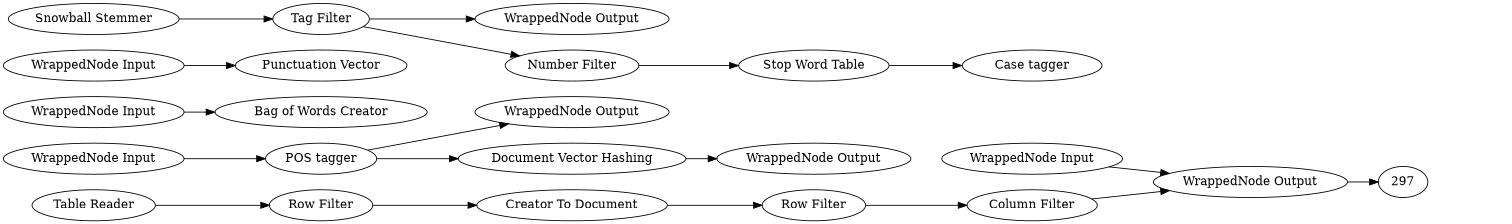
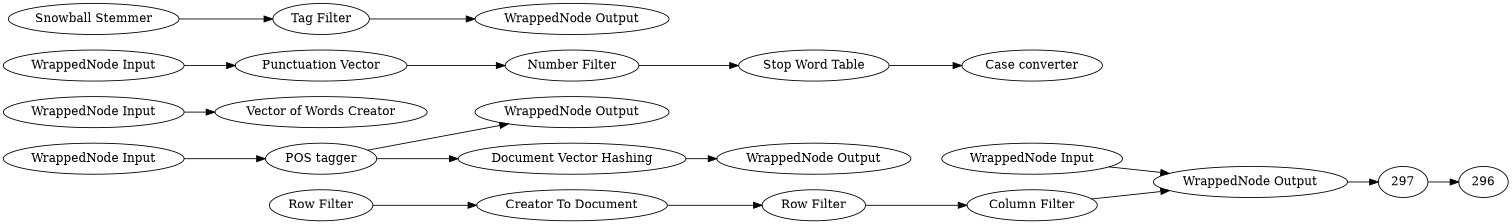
edge "Tag Filter" -> "Number Filter": now "Punctuation Vector" -> "Number Filter"
node "Case tagger": label "Case tagger" -> "Case converter"
node "Bag of Words Creator": label "Bag of Words Creator" -> "Vector of Words Creator"
node "296": added
node "Table Reader": removed
